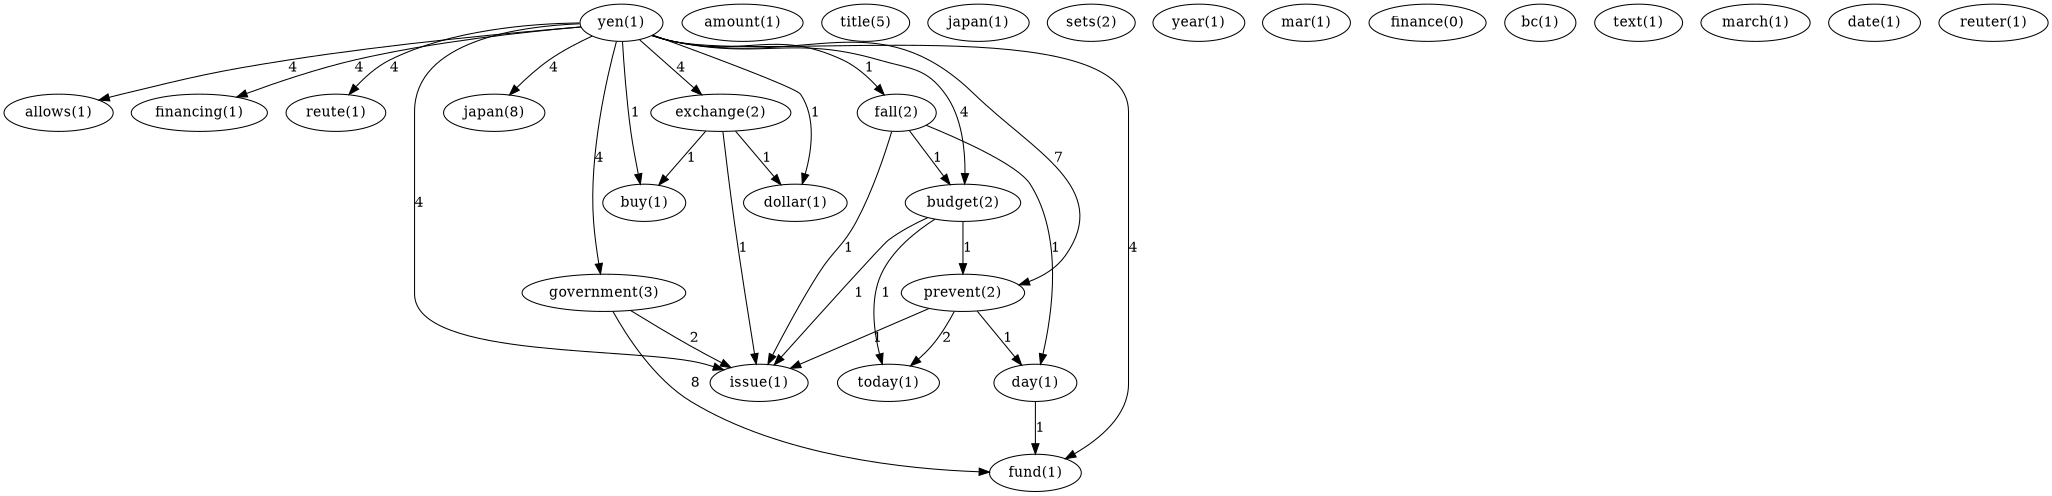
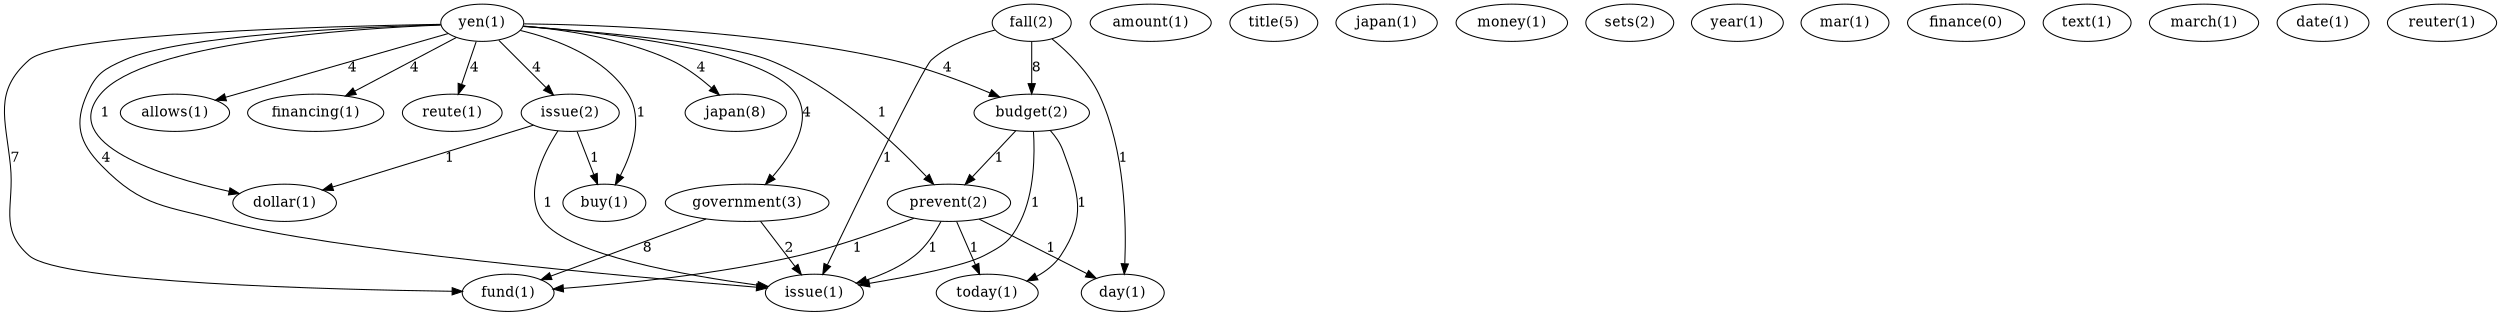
node "money(1)": added
node "bc(1)": removed
edge "yen(1)" -> "fall(2)": removed, label "1"
node "exchange(2)": label "exchange(2)" -> "issue(2)"
edge "fall(2)" -> "budget(2)": label "1" -> "8"
edge "yen(1)" -> "prevent(2)": label "7" -> "1"
edge "yen(1)" -> "fund(1)": label "4" -> "7"
edge "prevent(2)" -> "today(1)": label "2" -> "1"
edge "day(1)" -> "fund(1)": now "prevent(2)" -> "fund(1)"
